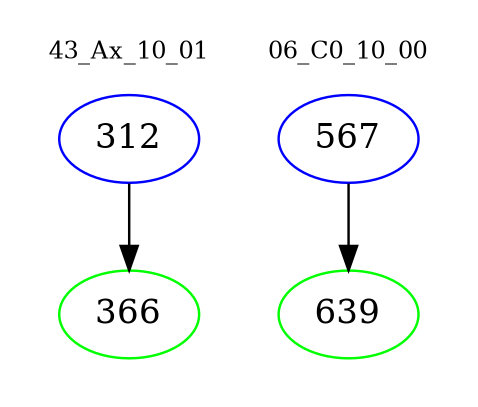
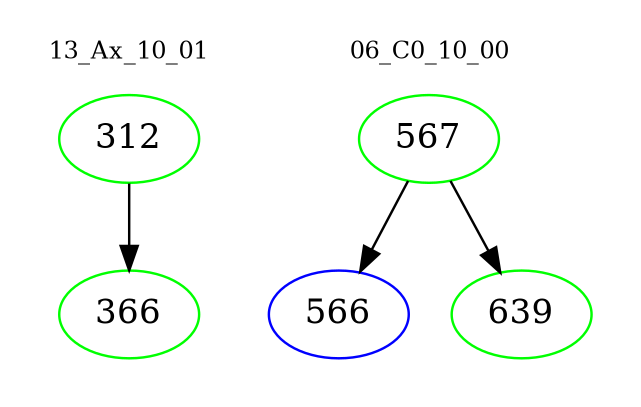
cluster "43_Ax_10_01": label "43_Ax_10_01" -> "13_Ax_10_01"
node "312": color blue -> green
node "567": color blue -> green
node "566": added
